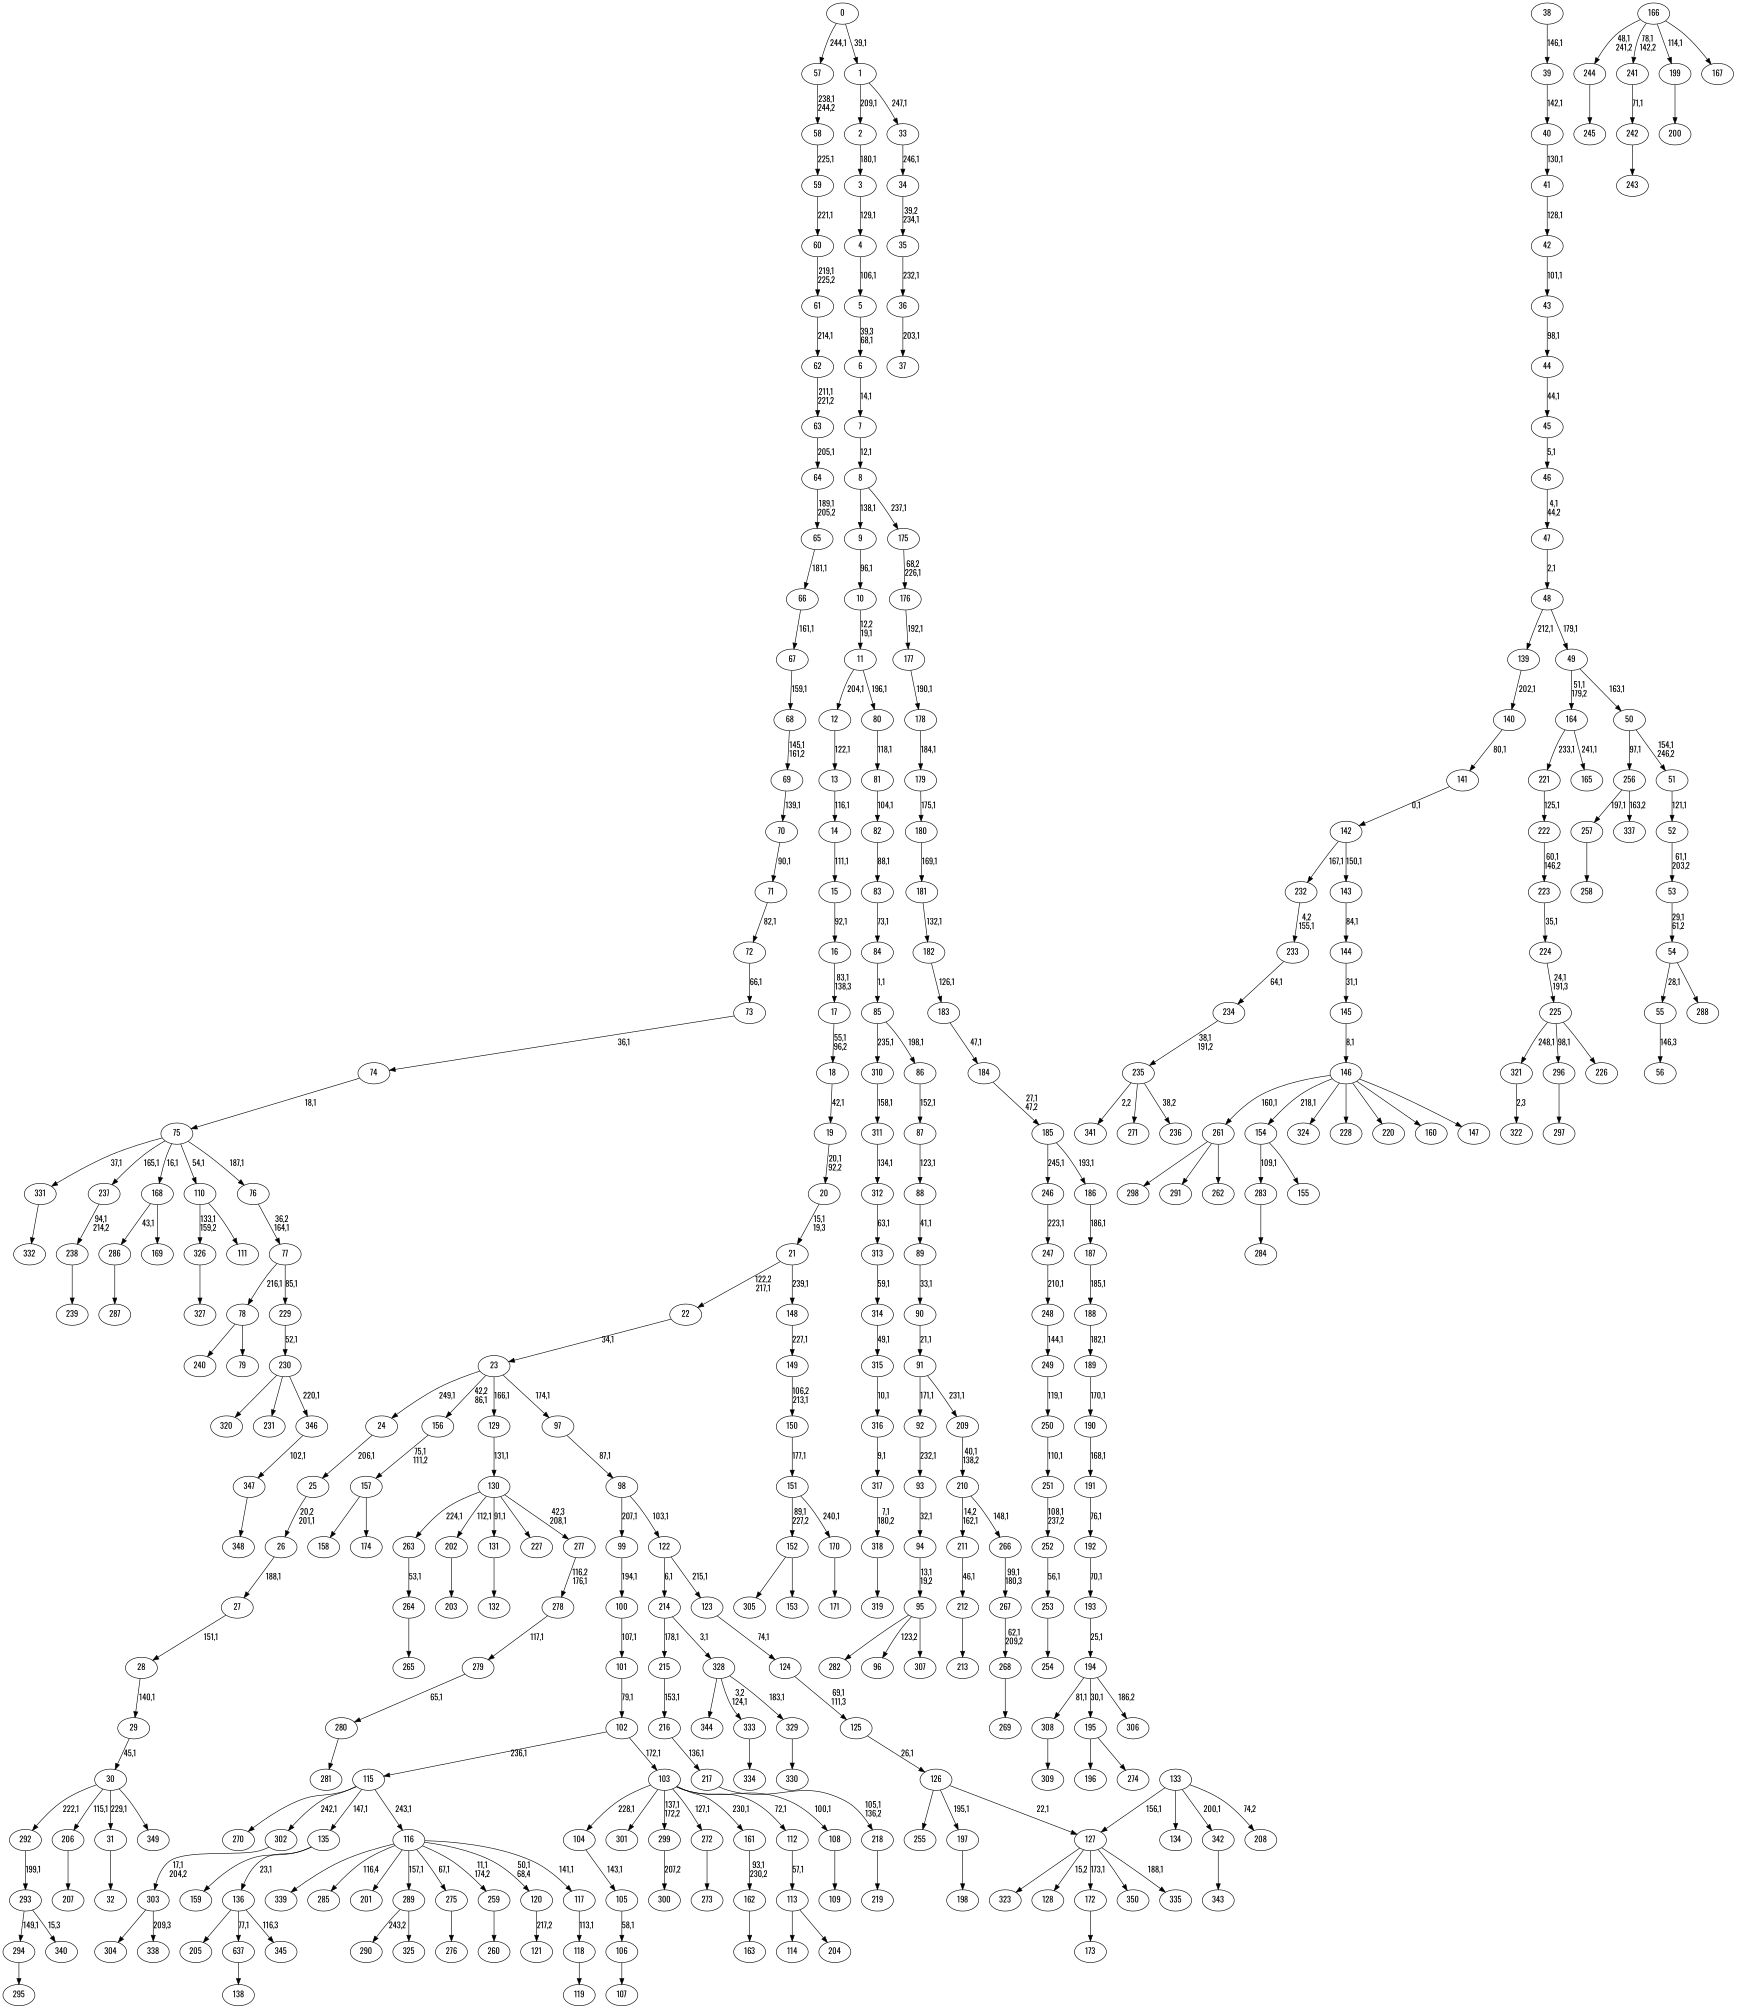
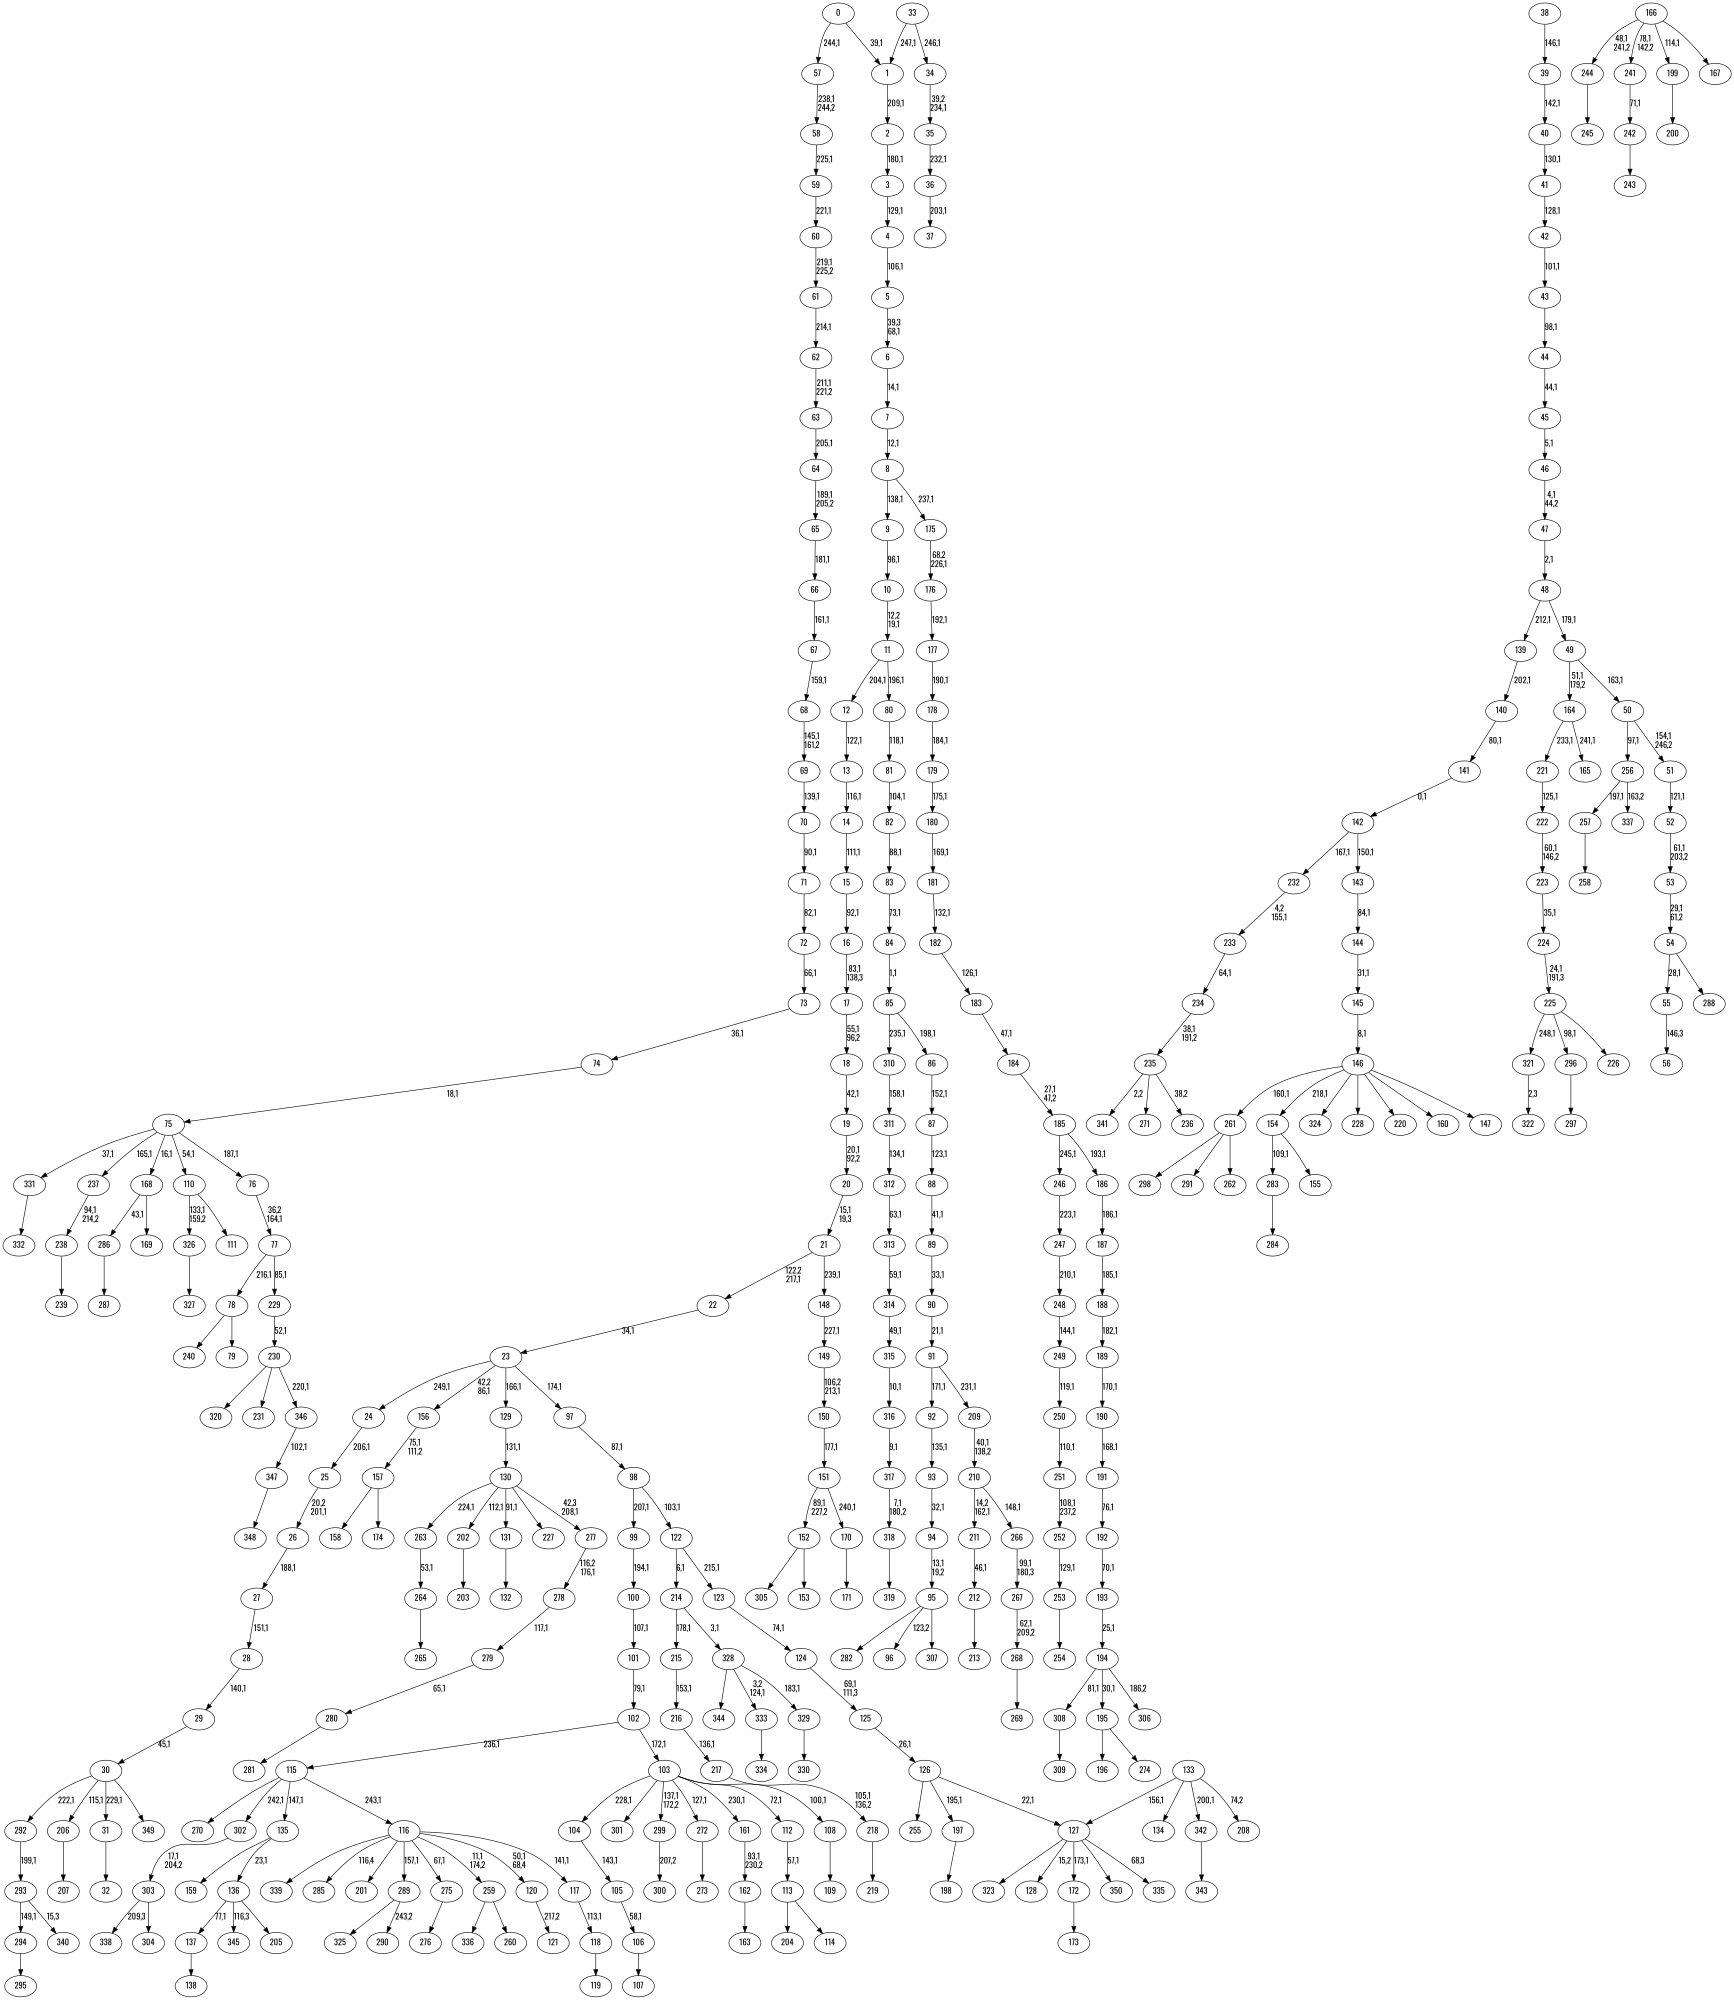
edge "1" -> "33": reversed
edge "92" -> "93": label "232,1" -> "135,1"
edge "252" -> "253": label "56,1" -> "129,1"
edge "127" -> "335": label "188,1" -> "68,3"
node "336": added
node "637": label "637" -> "137"
